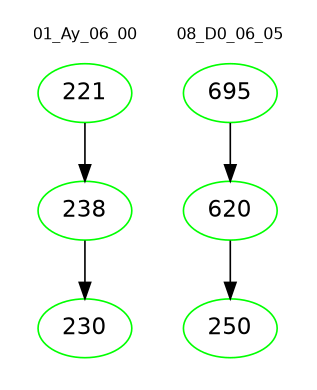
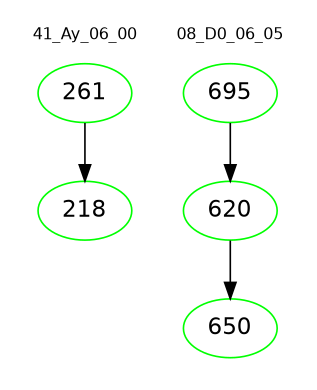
cluster "01_Ay_06_00": label "01_Ay_06_00" -> "41_Ay_06_00"
node "221": label "221" -> "261"
node "238": label "238" -> "218"
node "230": removed
node "250": label "250" -> "650"
